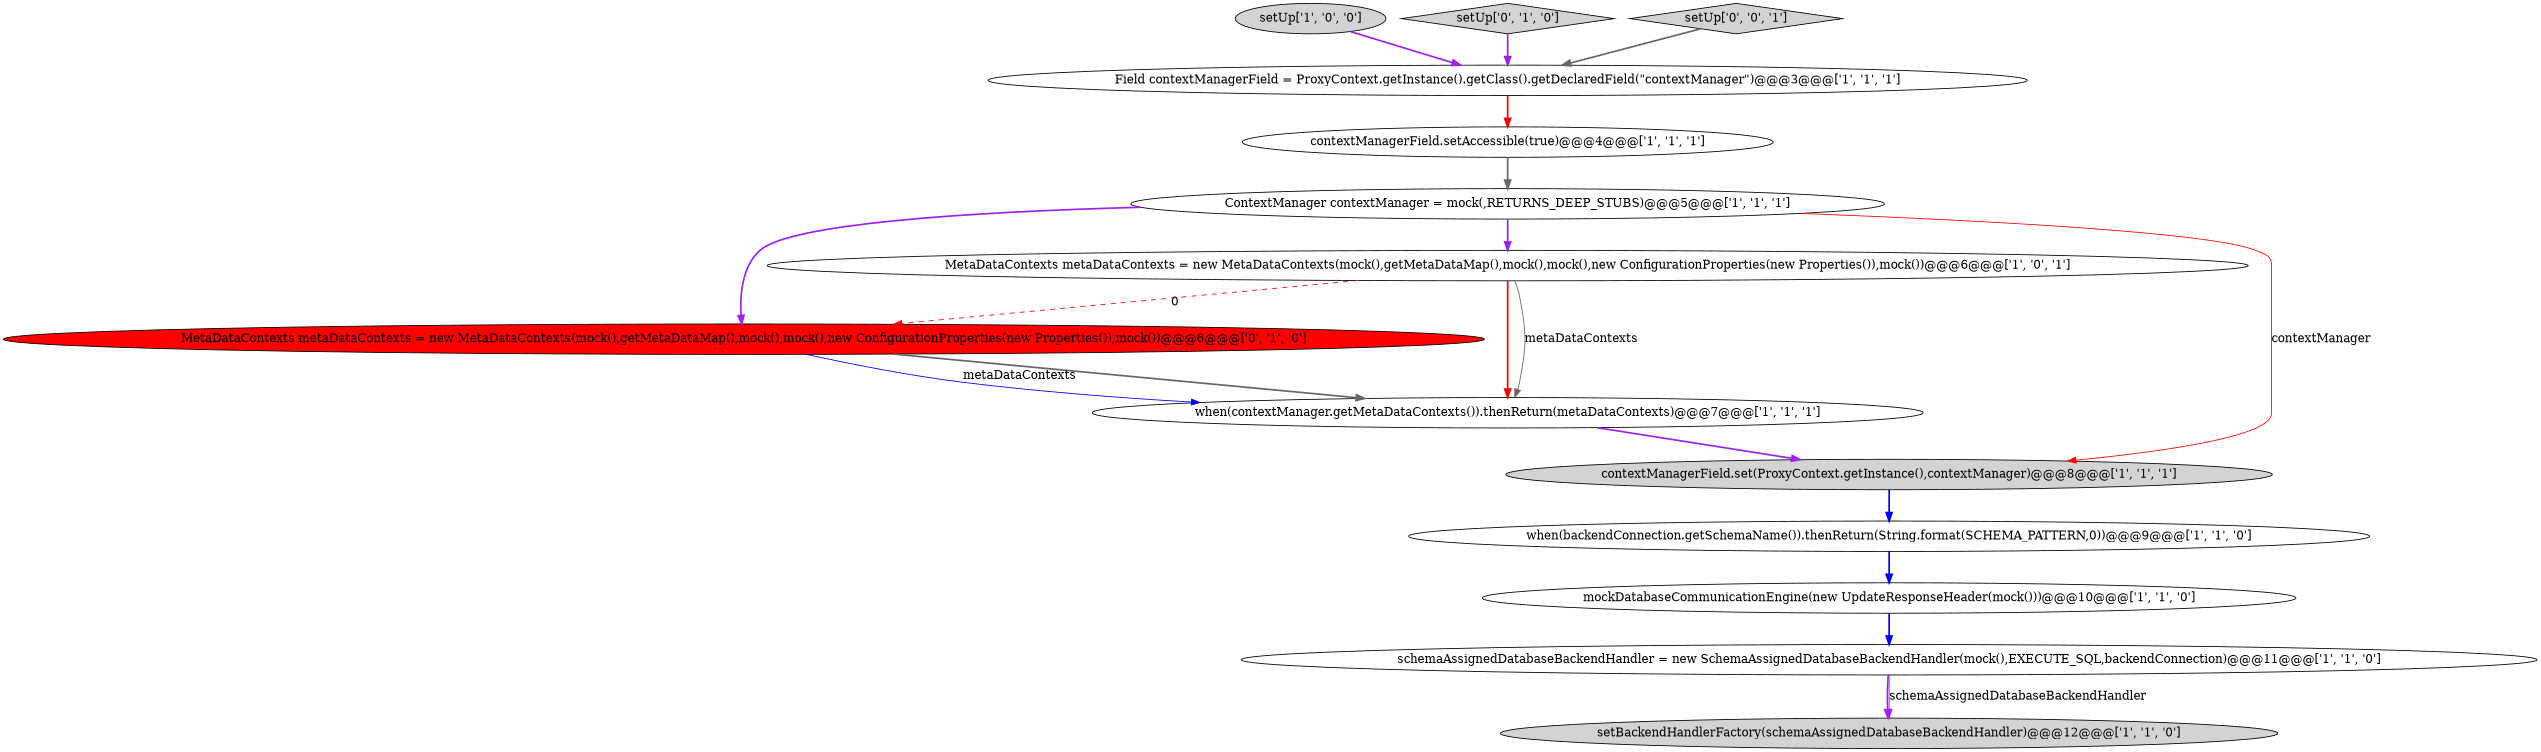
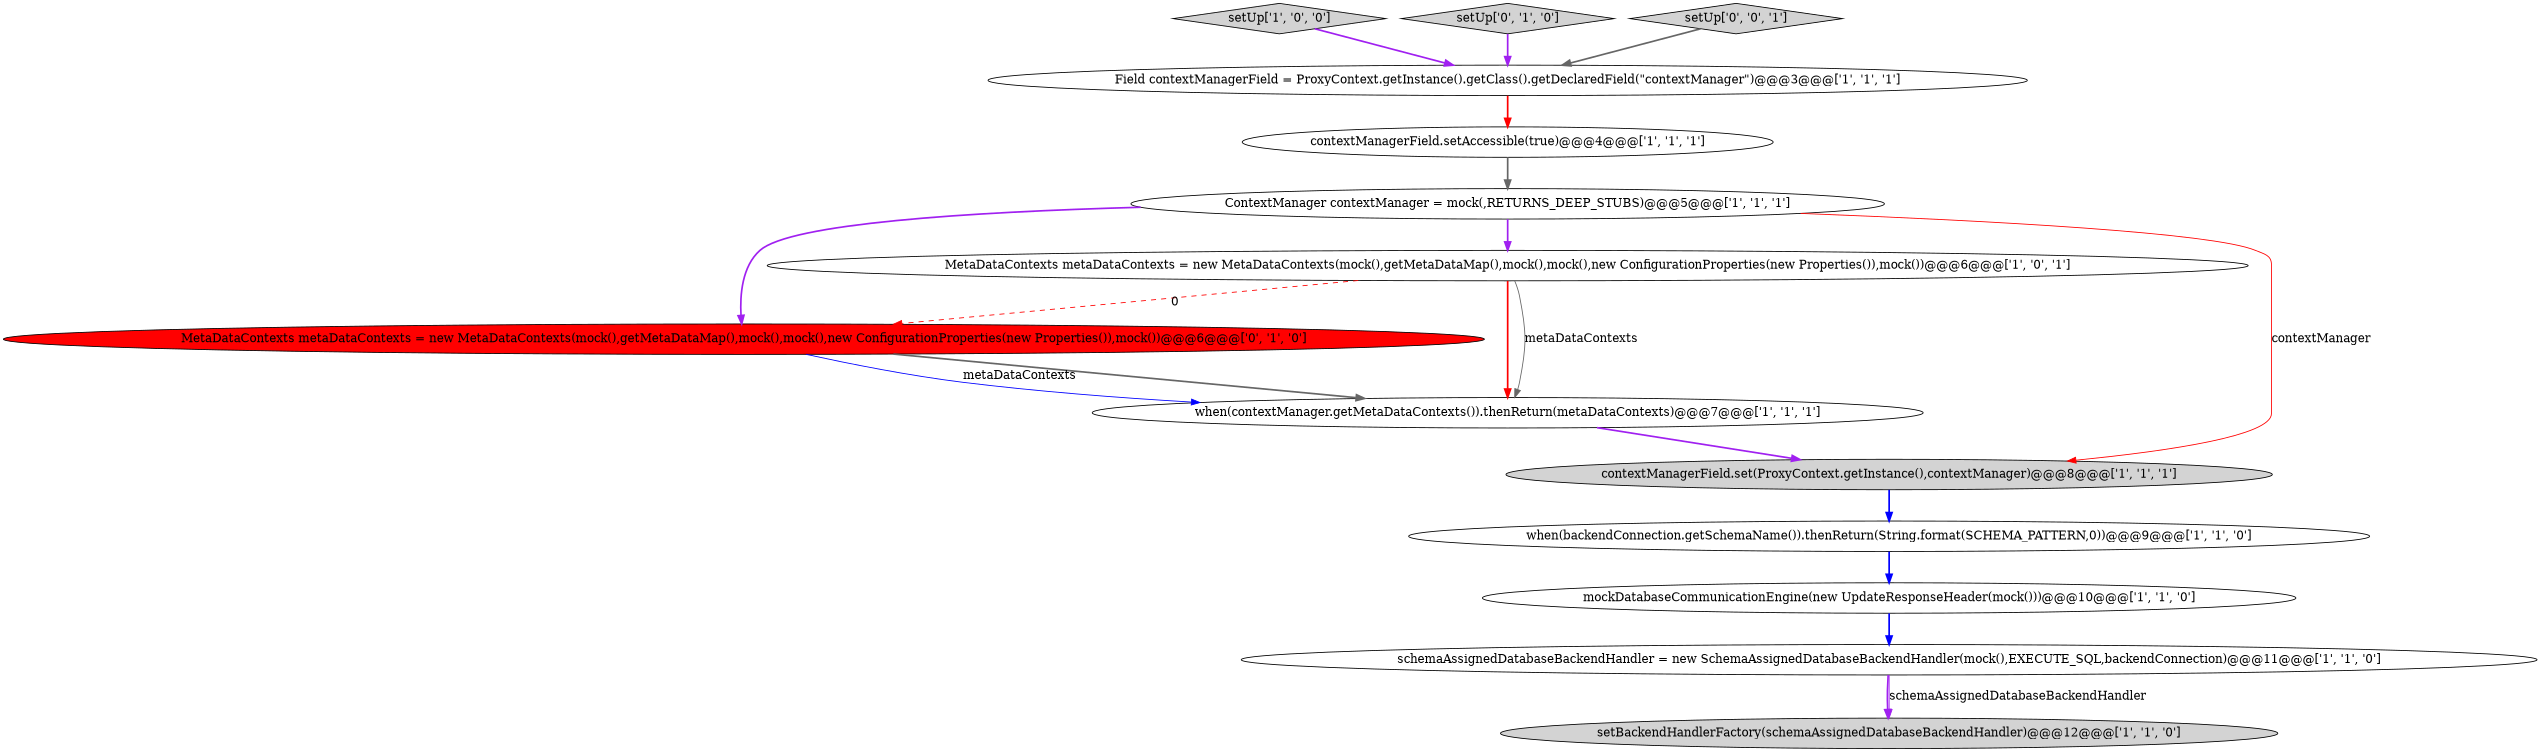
node "setUp['1', '0', '0']": shape ellipse -> diamond
